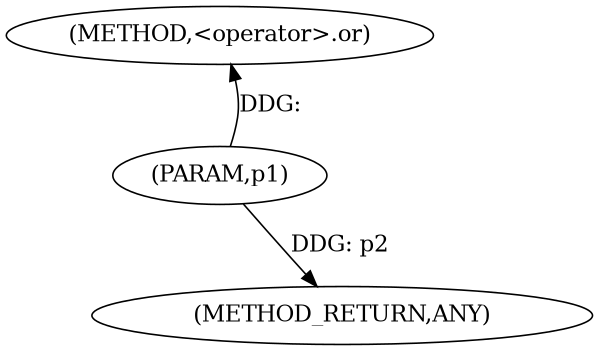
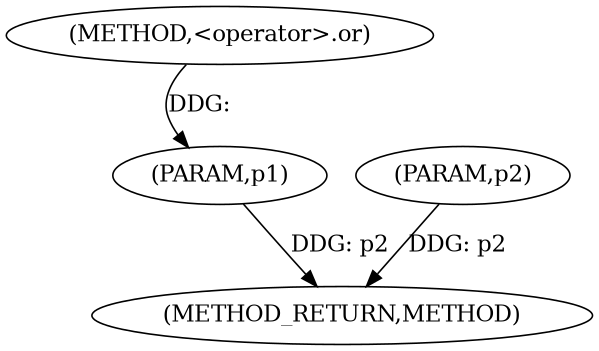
edge "(PARAM,p1)" -> "(METHOD,<operator>.or)": reversed
node "(PARAM,p2)": added
node "(METHOD_RETURN,ANY)": label "(METHOD_RETURN,ANY)" -> "(METHOD_RETURN,METHOD)"
